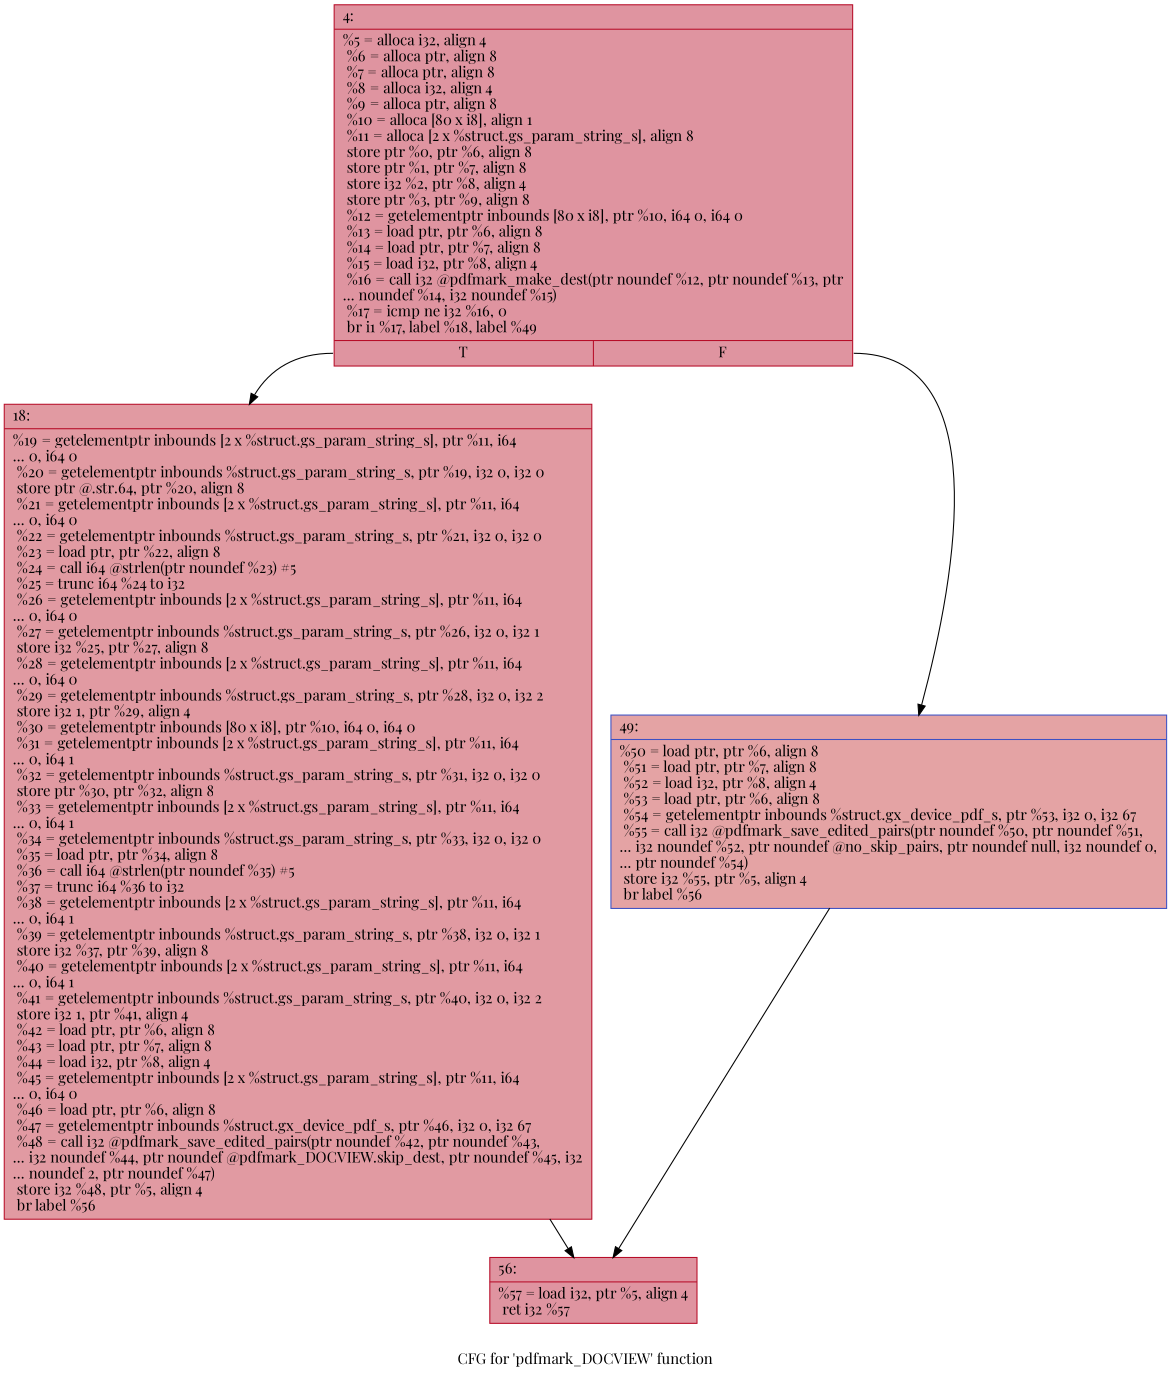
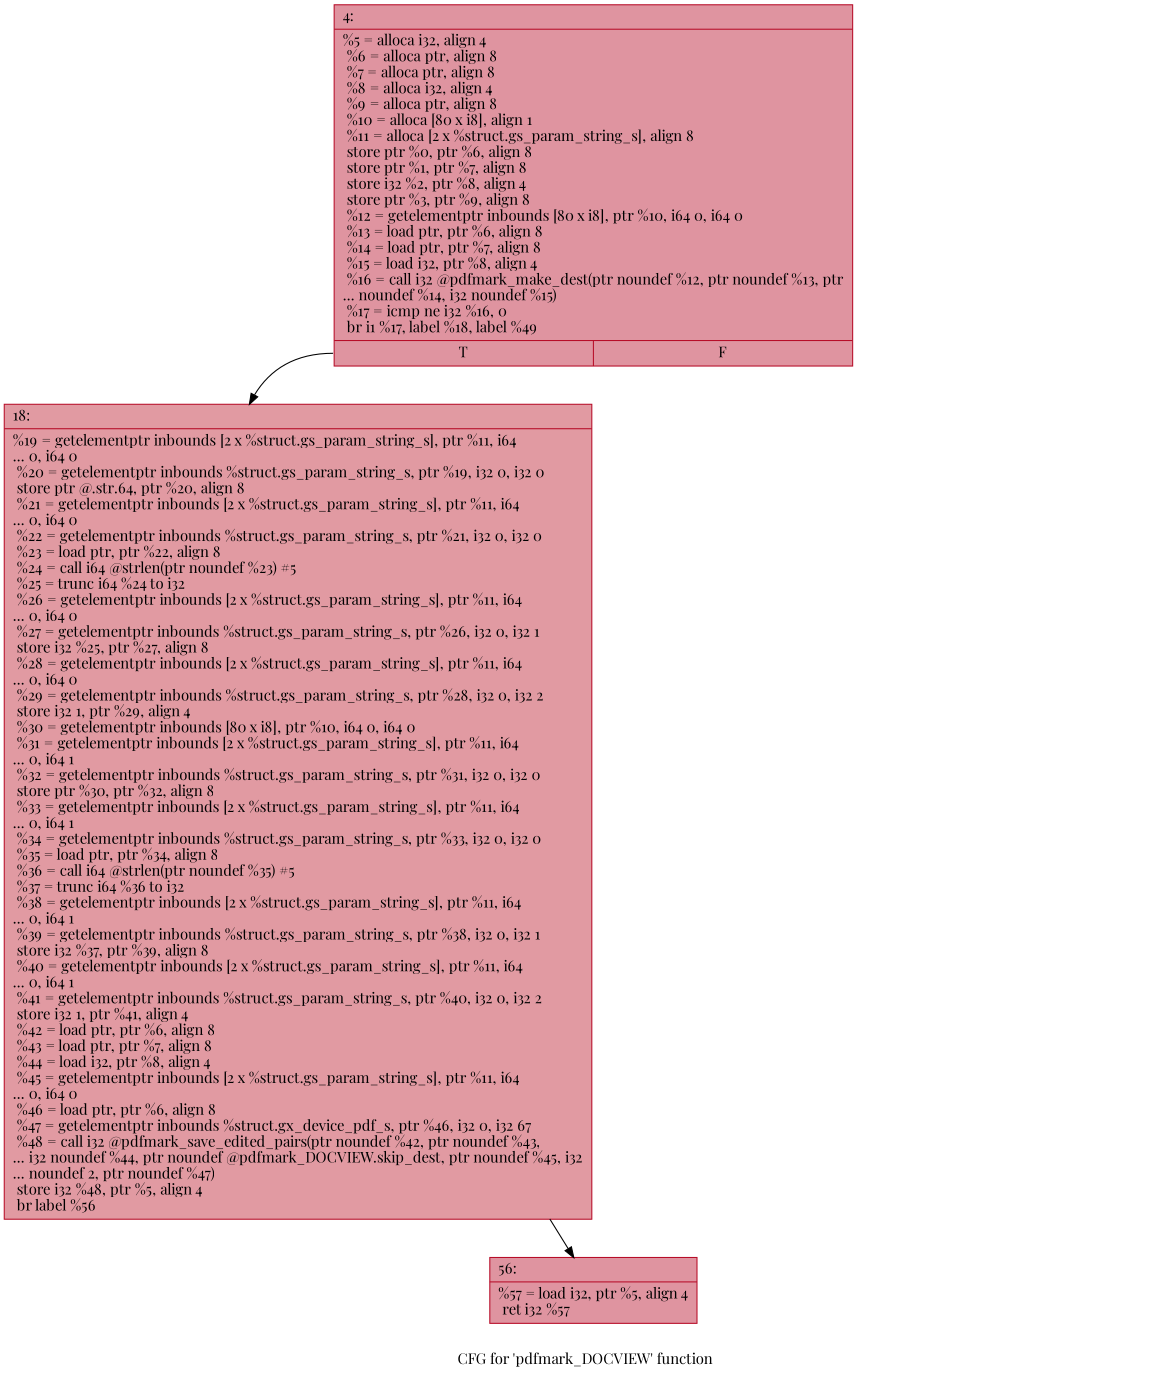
node "49:": removed
